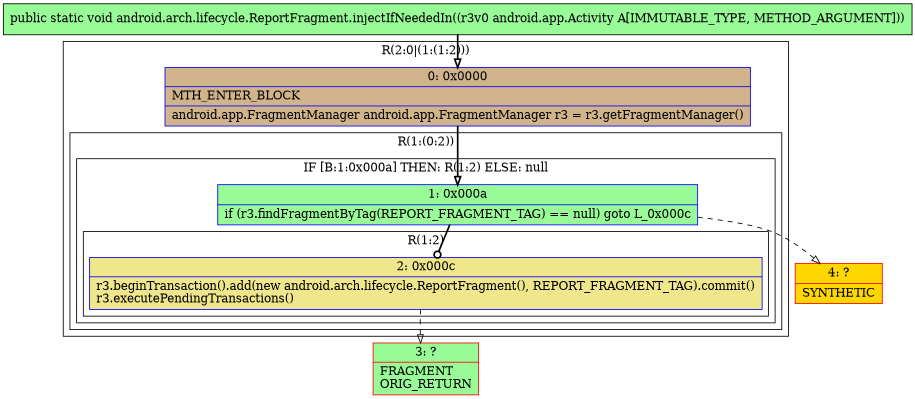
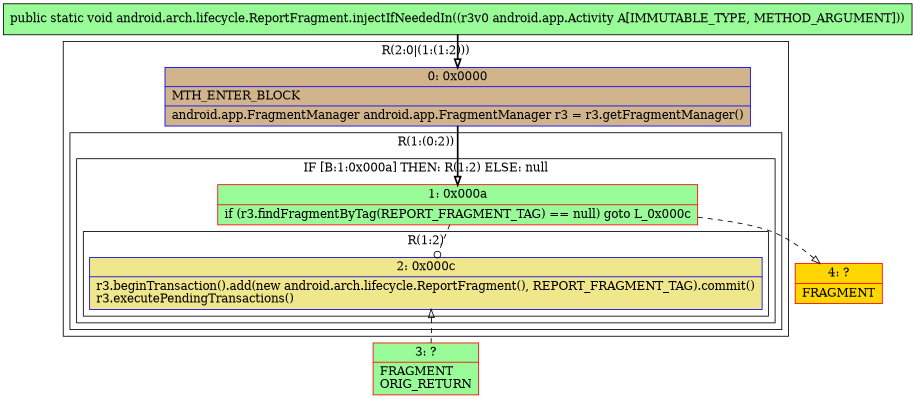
node "1: 0x000a": color blue -> red
edge "1: 0x000a" -> "2: 0x000c": style bold -> dashed
node "4: ?": text "SYNTHETIC" -> "FRAGMENT"
edge "2: 0x000c" -> "3: ?": reversed
